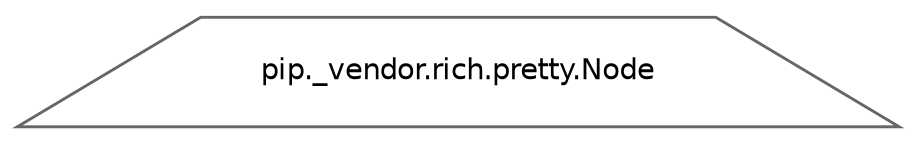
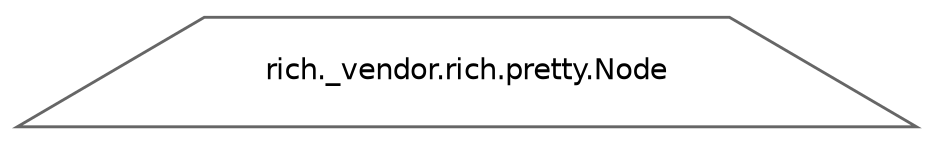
node "pip._vendor.rich.pretty.Node": label "pip._vendor.rich.pretty.Node" -> "rich._vendor.rich.pretty.Node"
